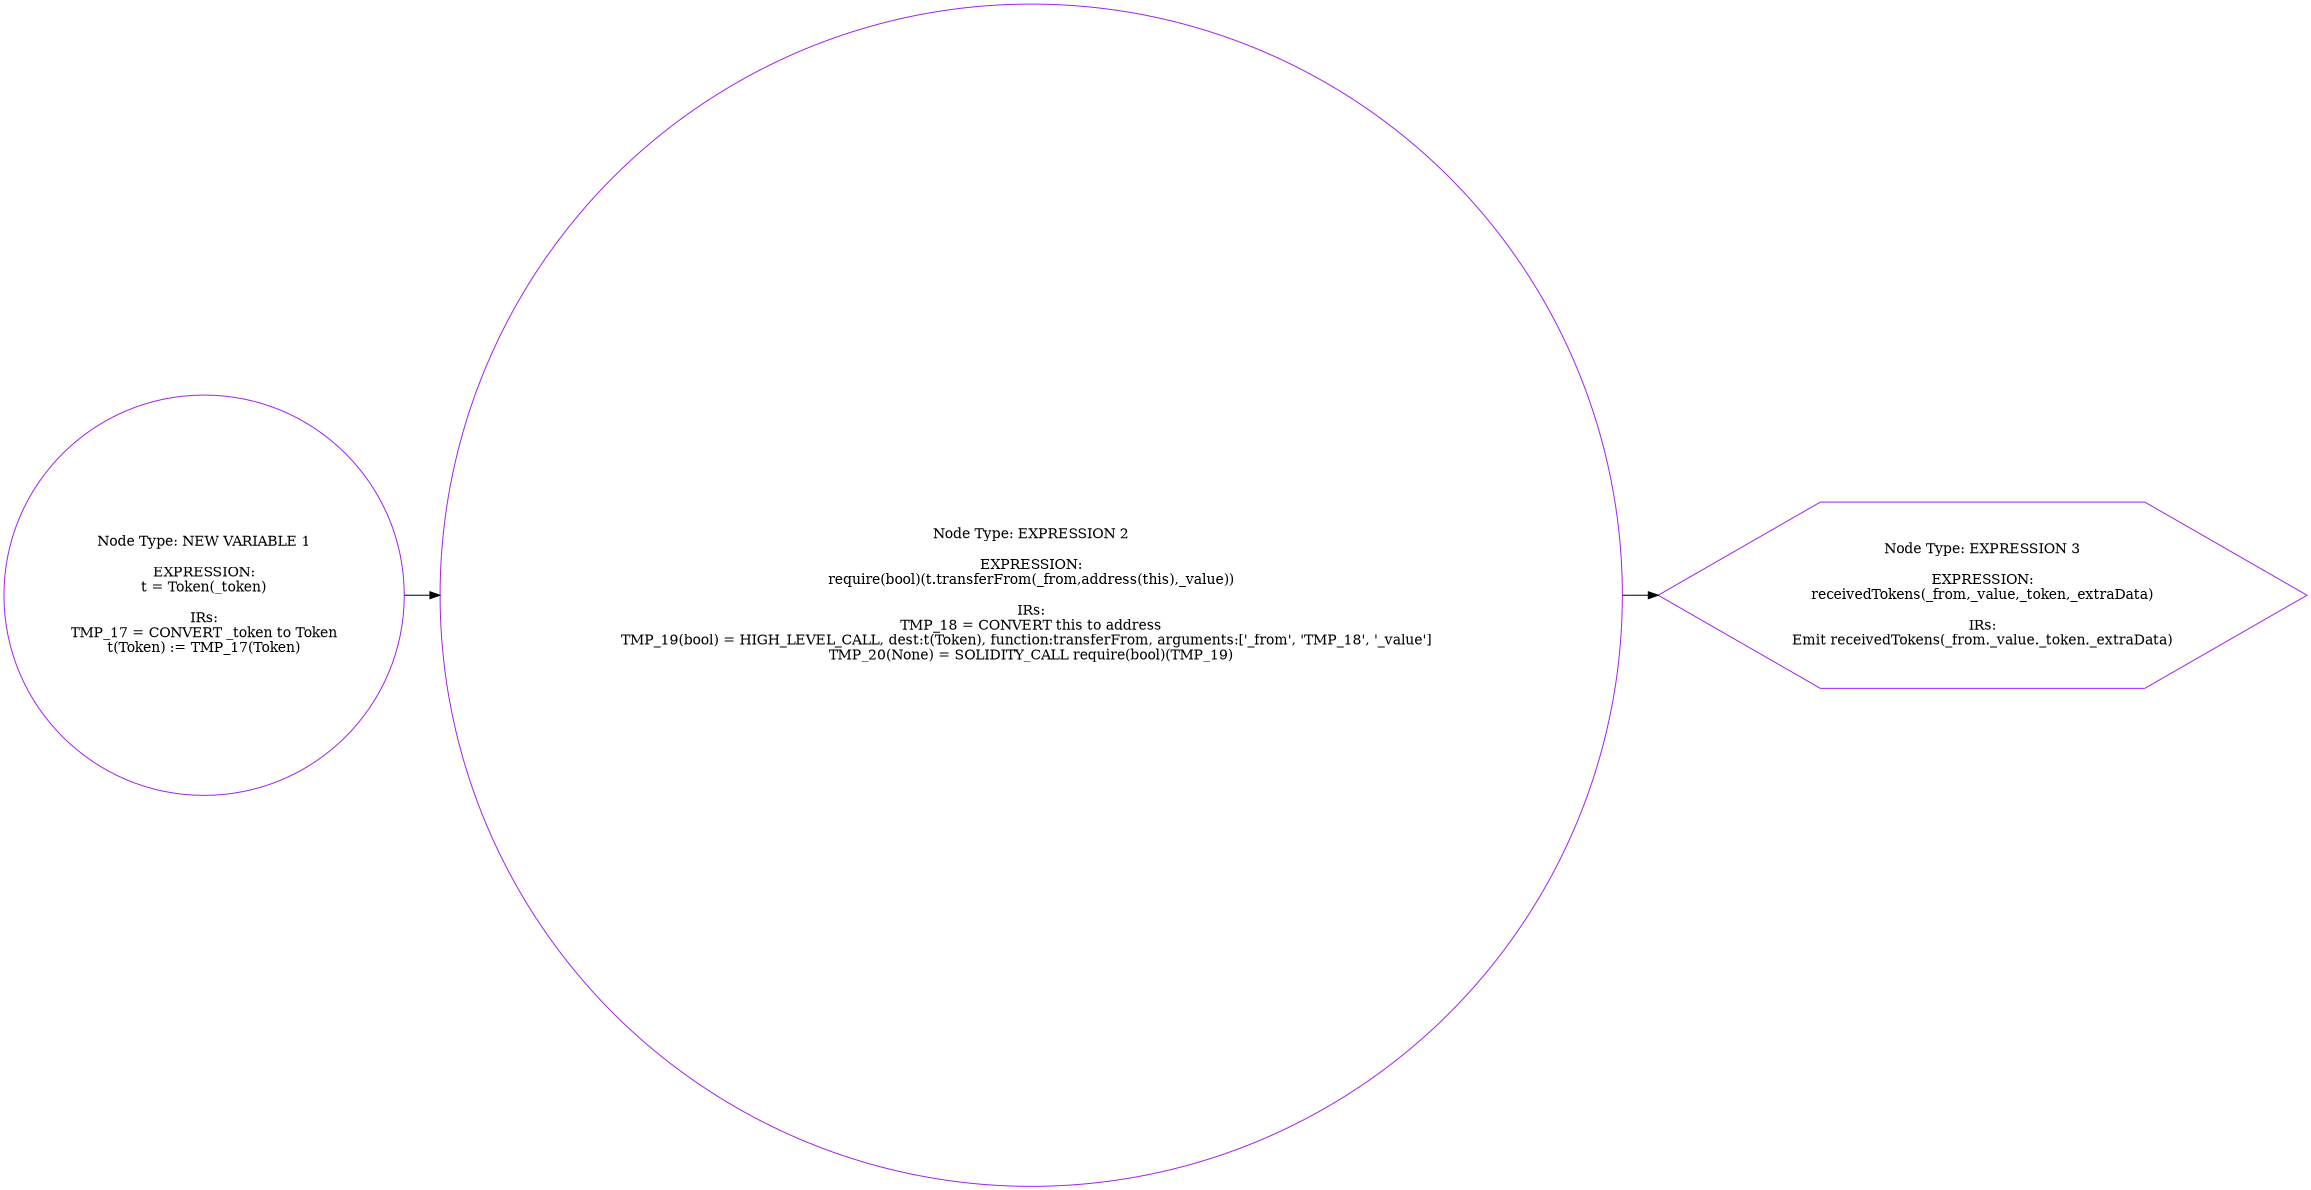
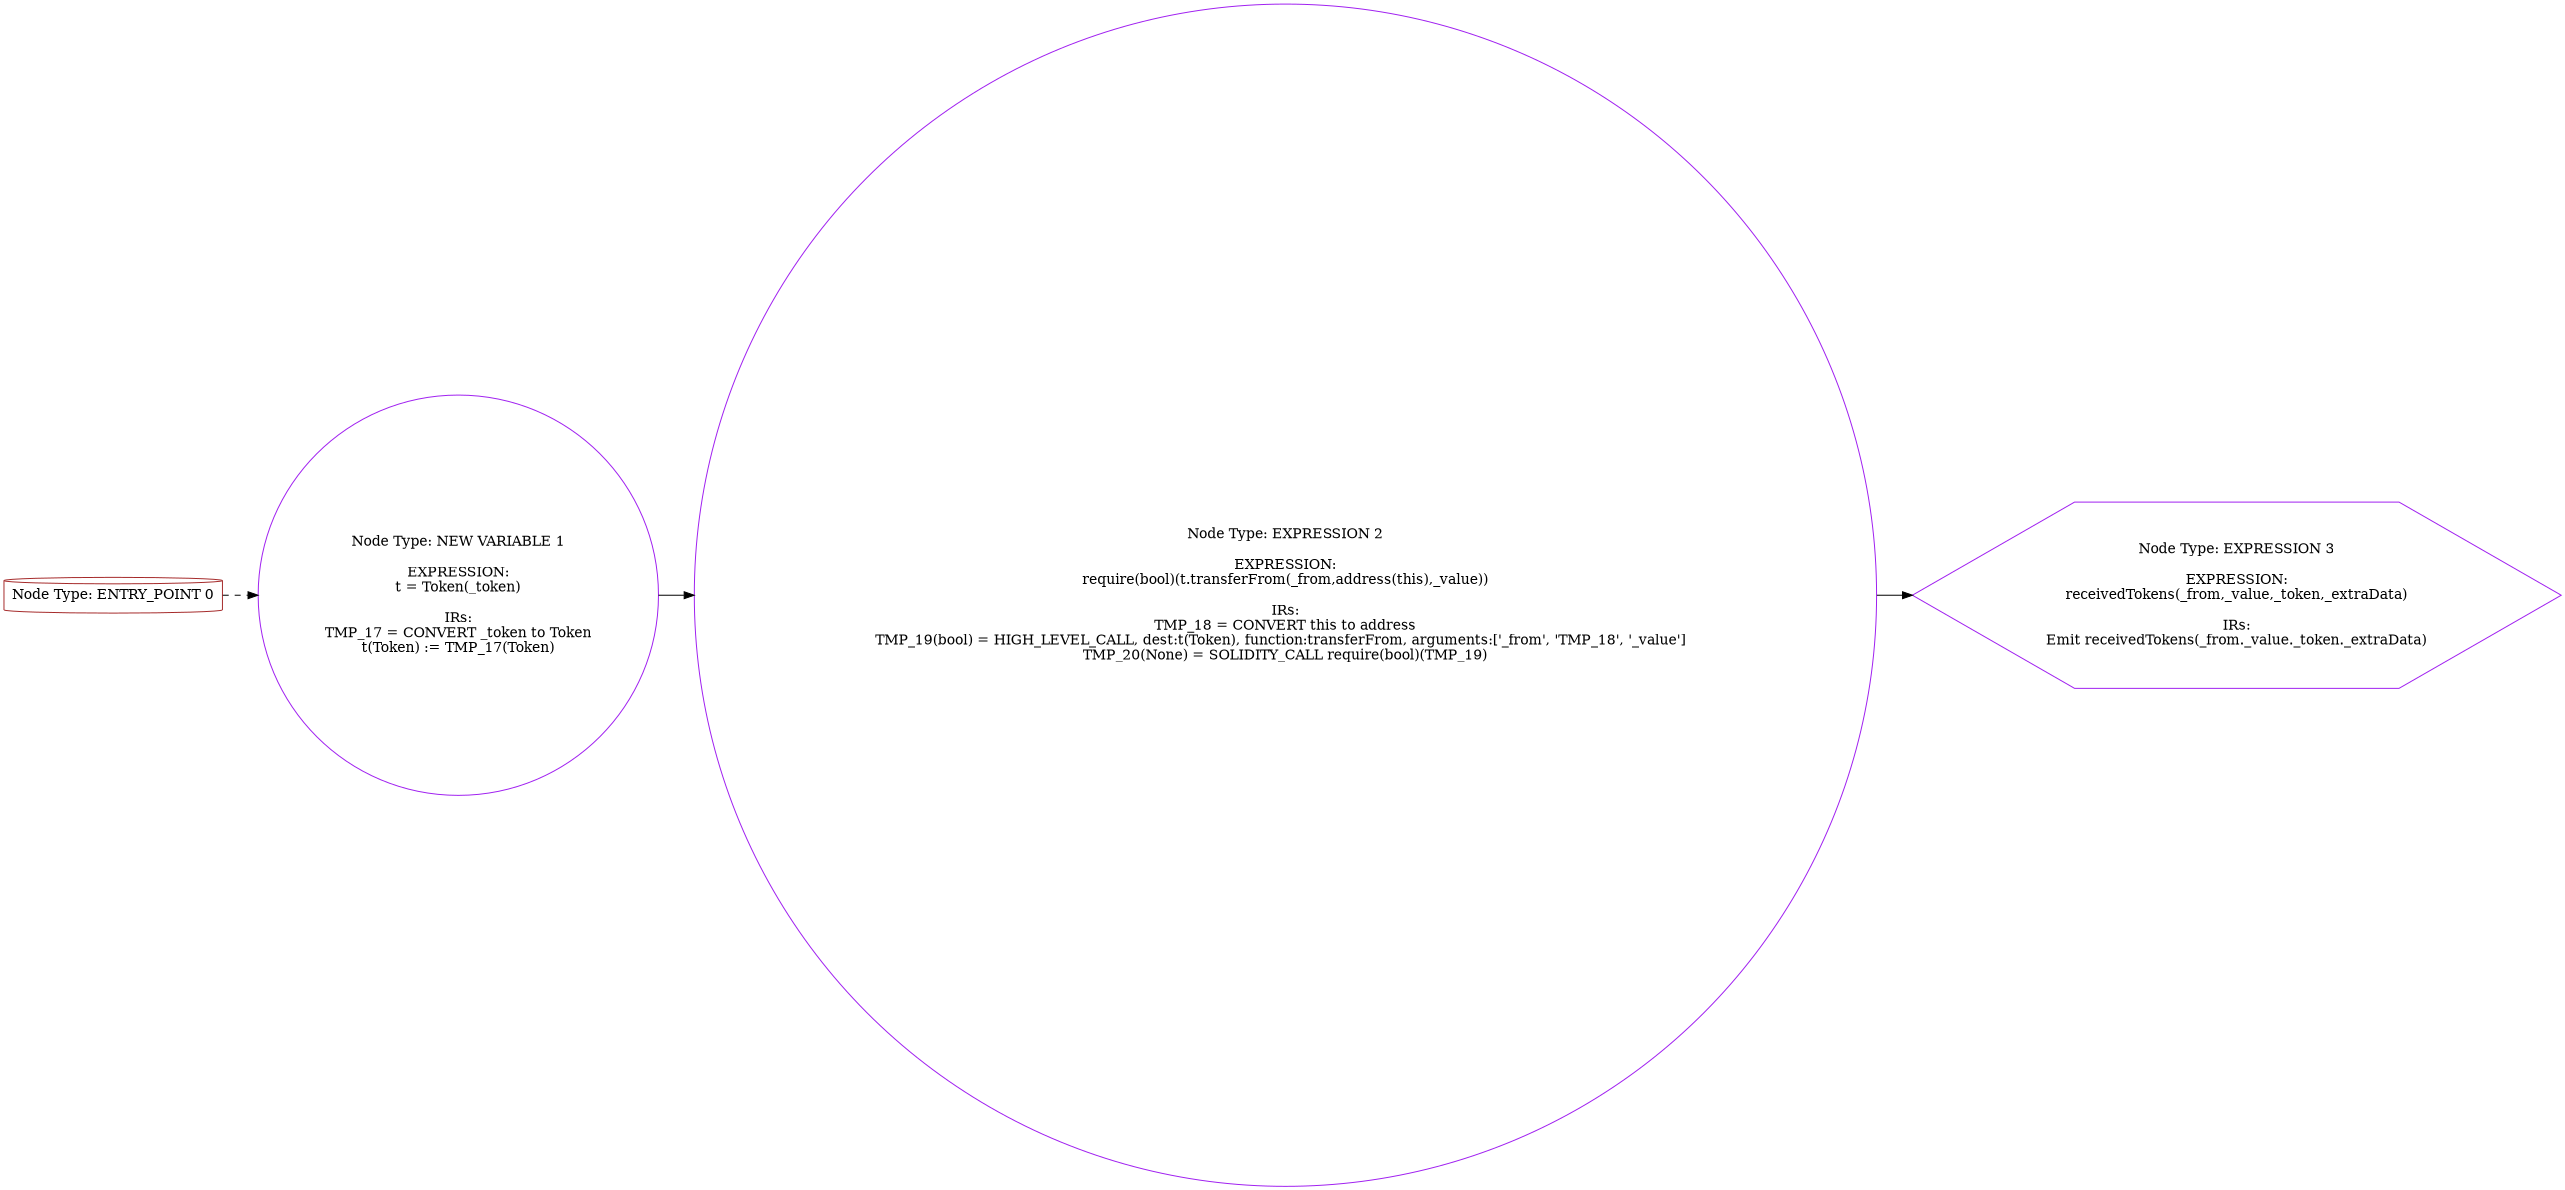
node "Node Type: ENTRY_POINT 0": added
